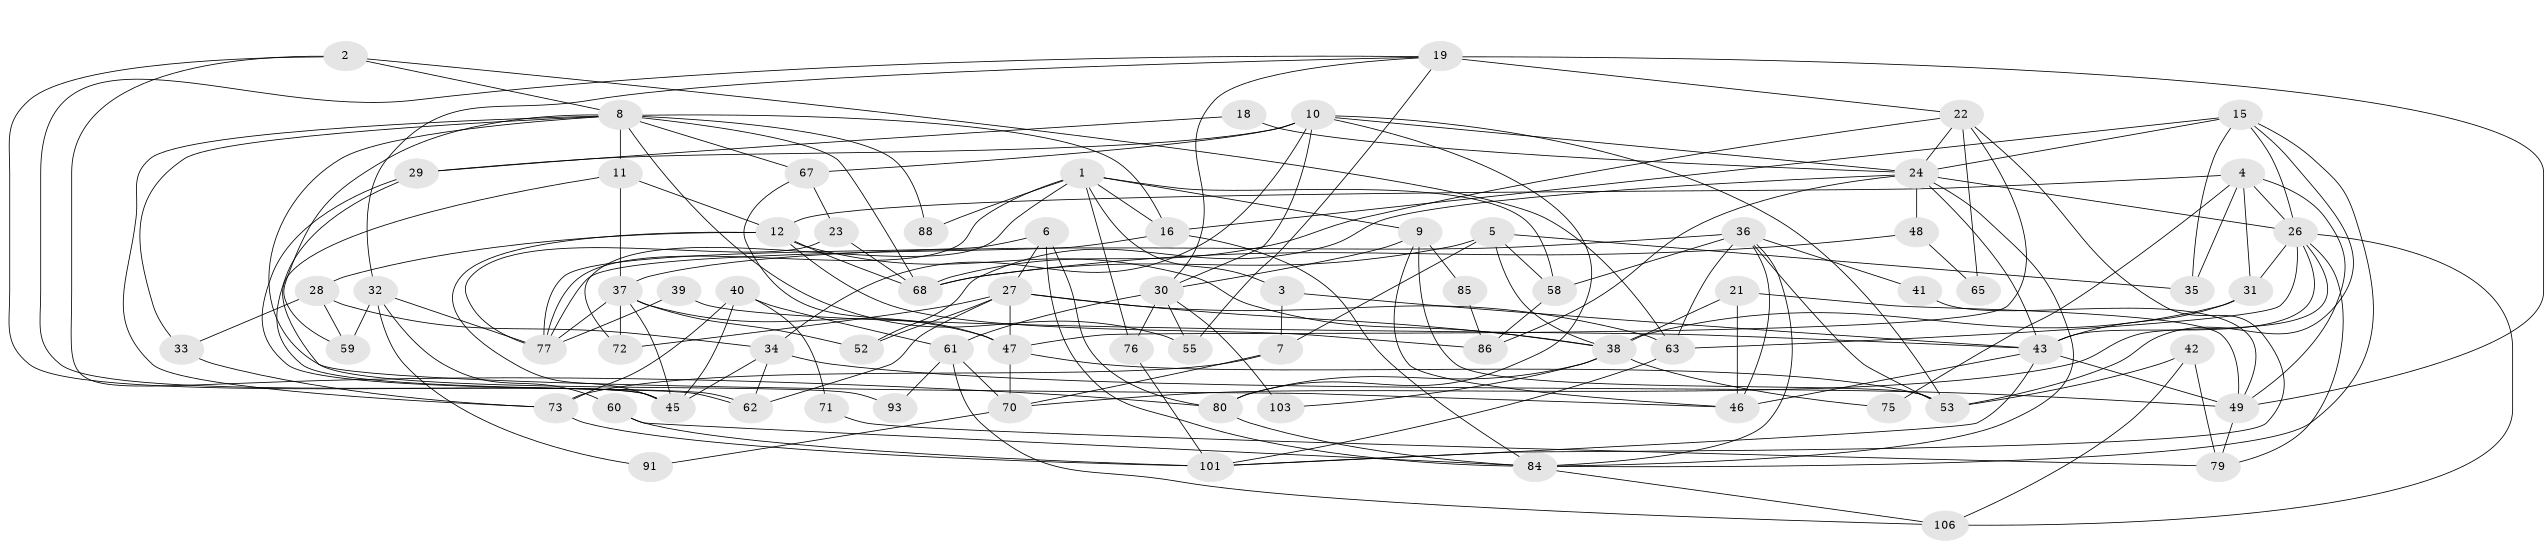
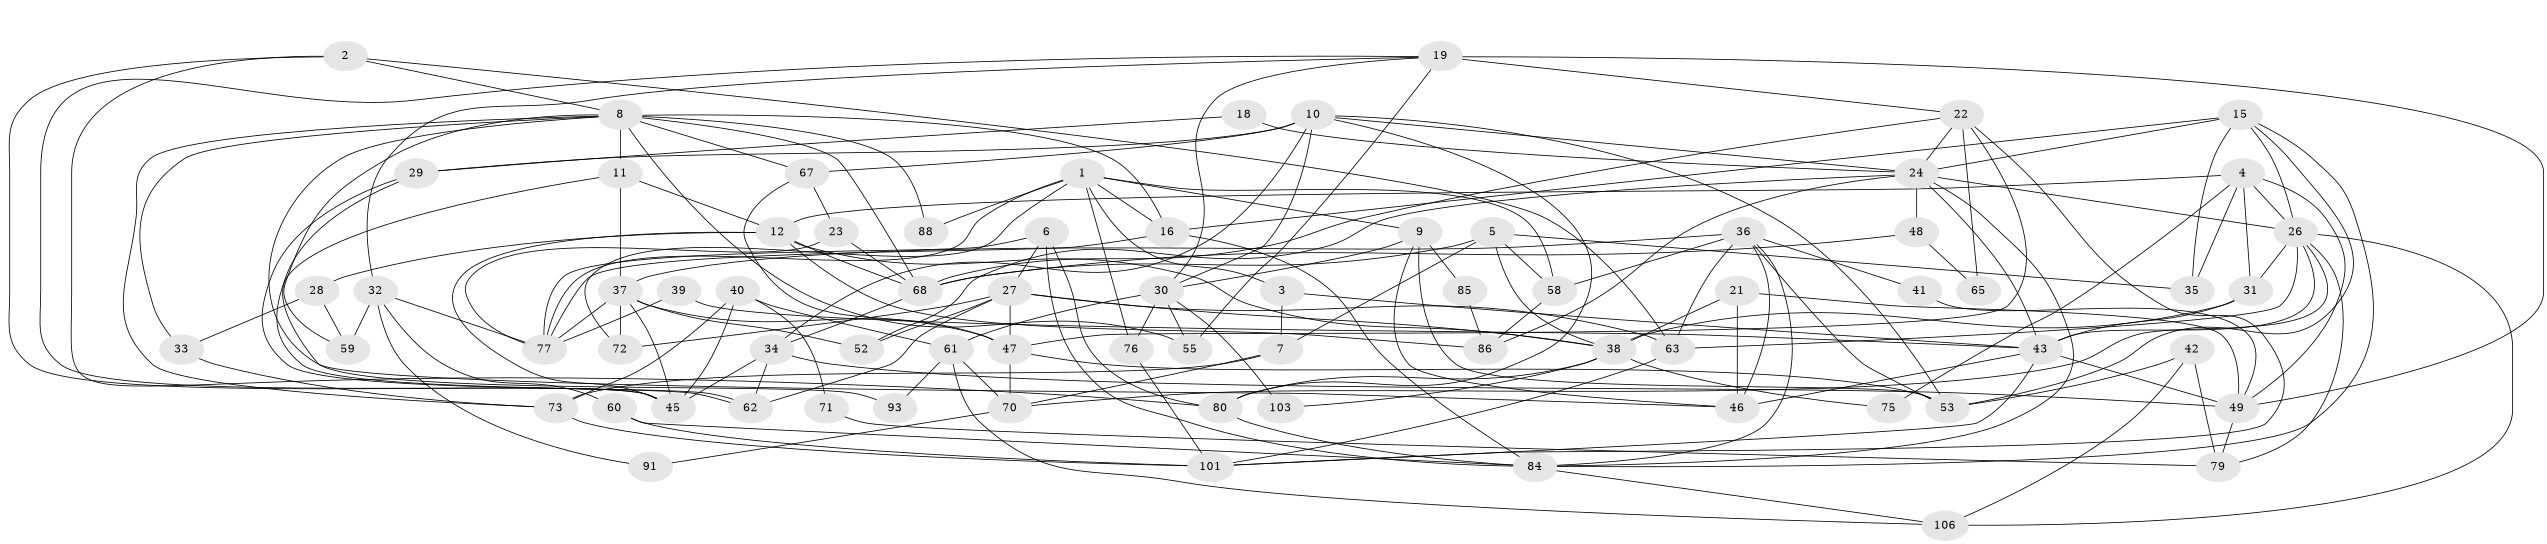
edge "28" -- "34": now "68" -- "34"
